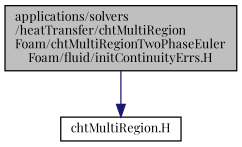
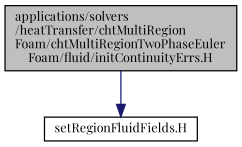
node "chtMultiRegion.H": label "chtMultiRegion.H" -> "setRegionFluidFields.H"
